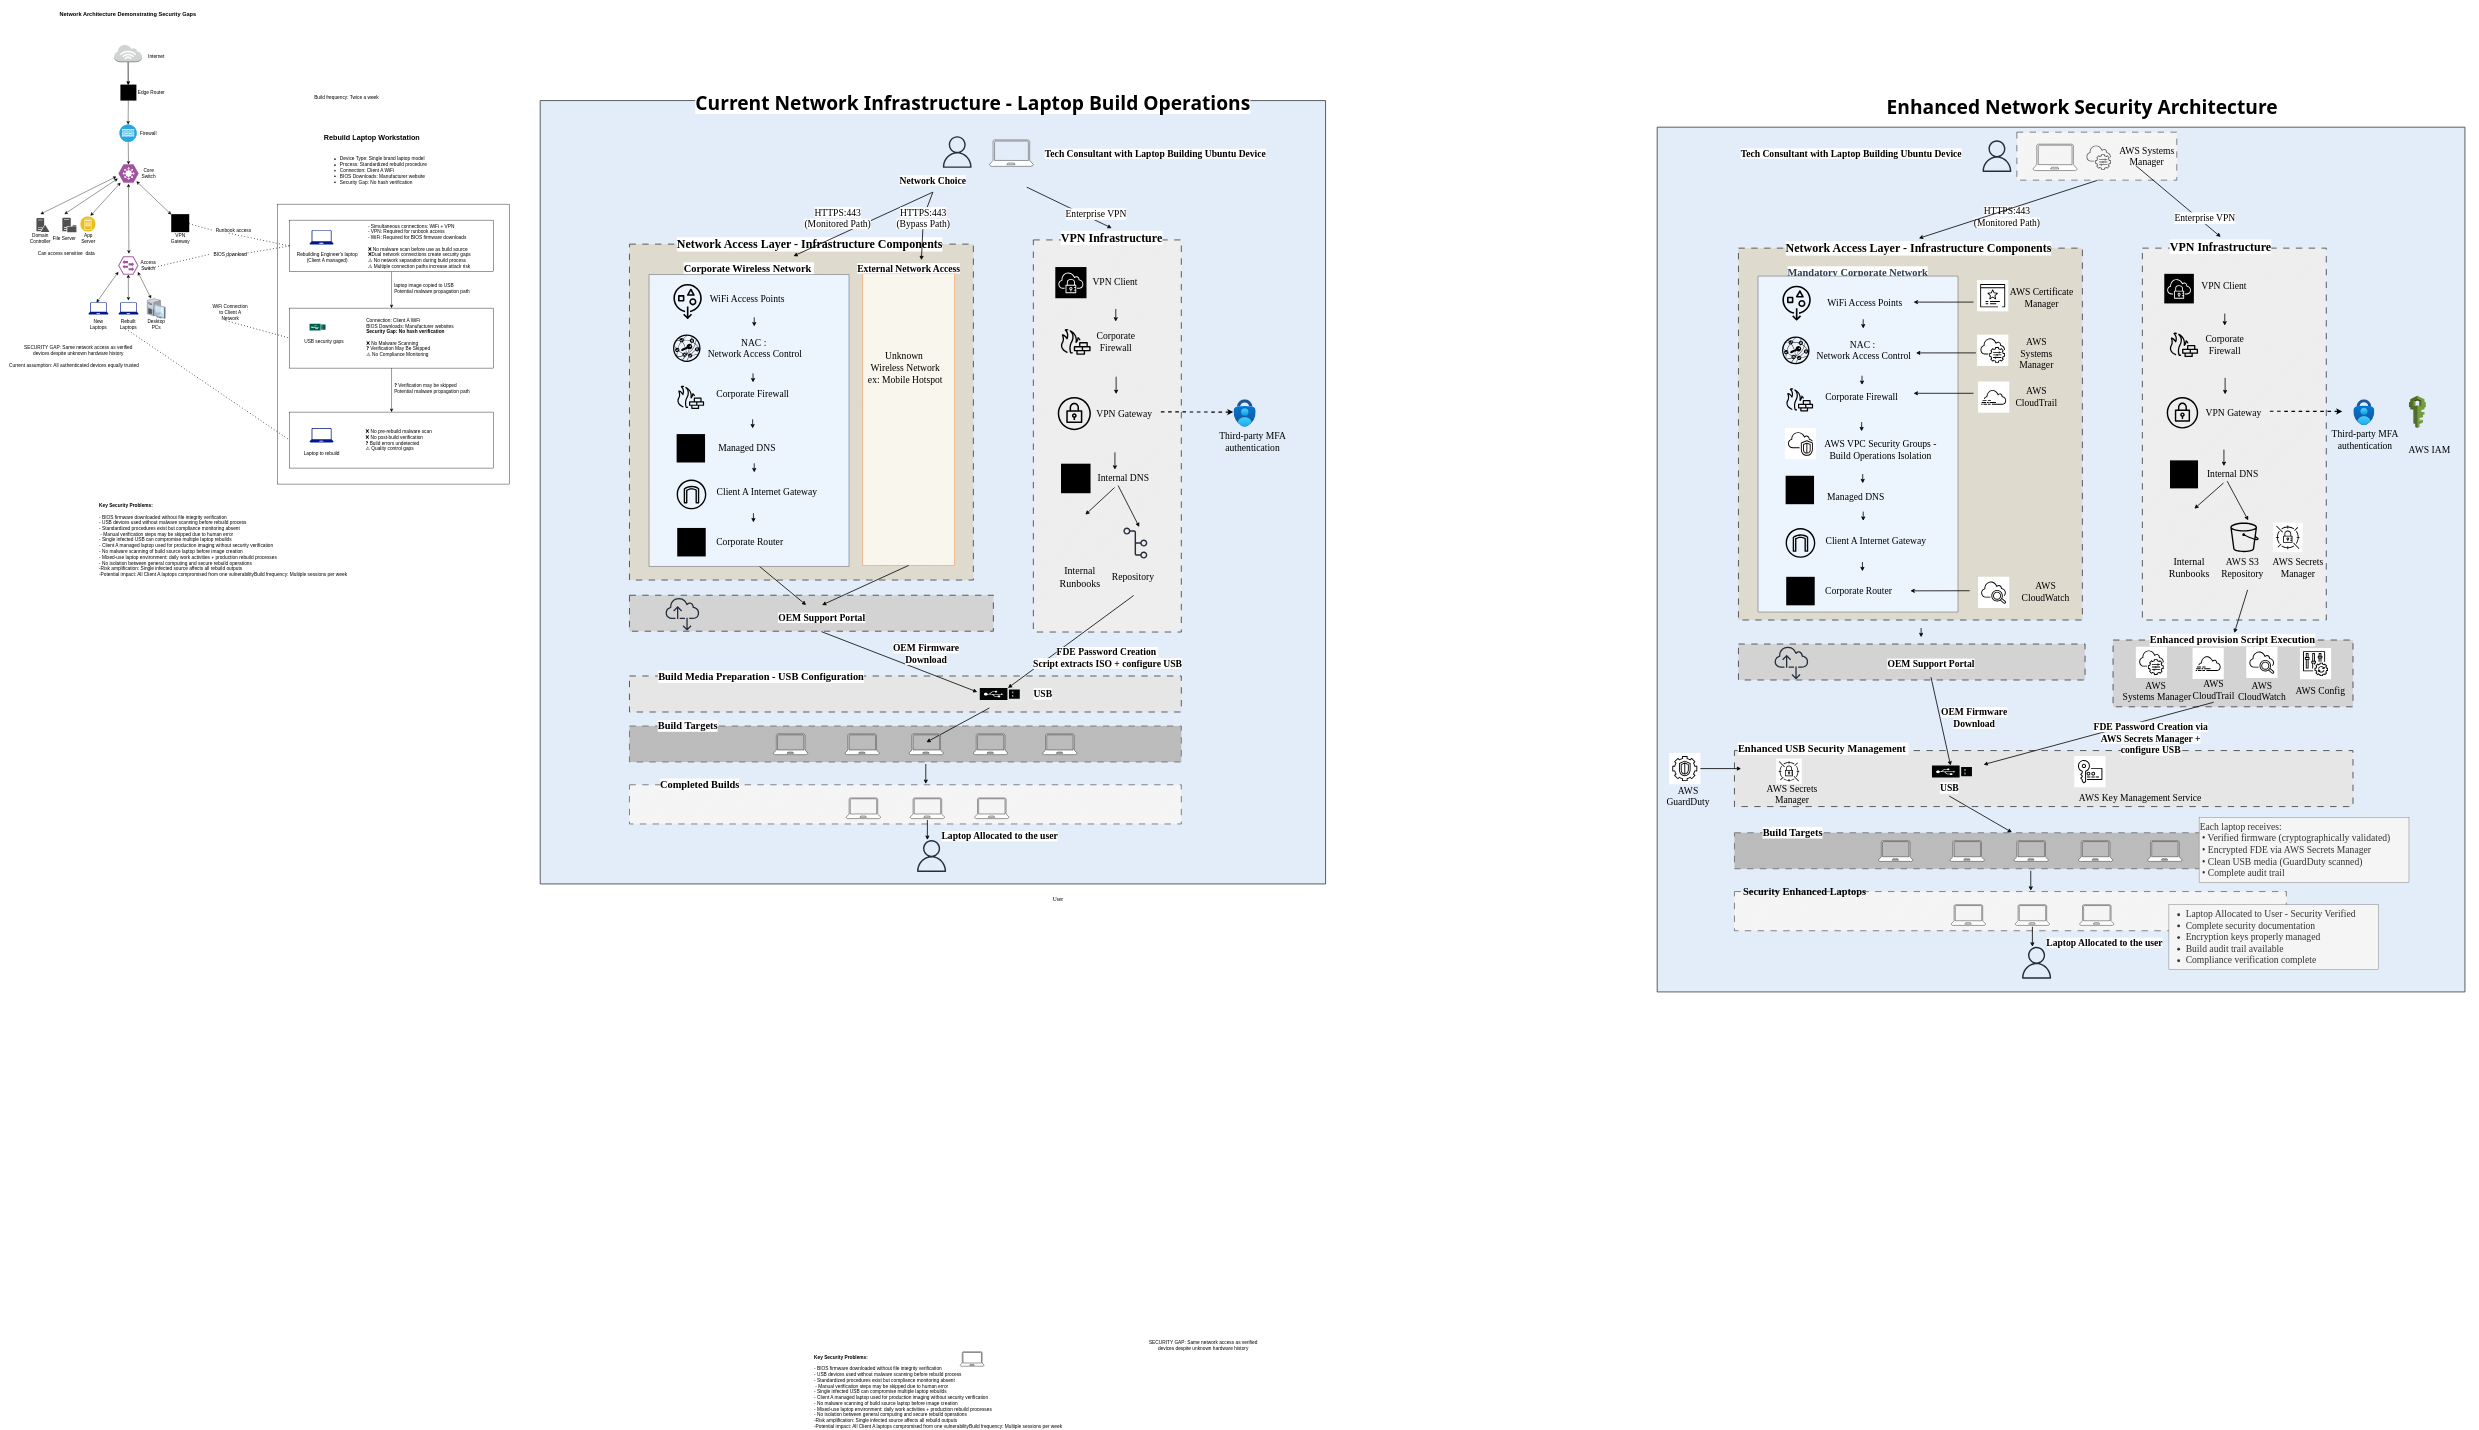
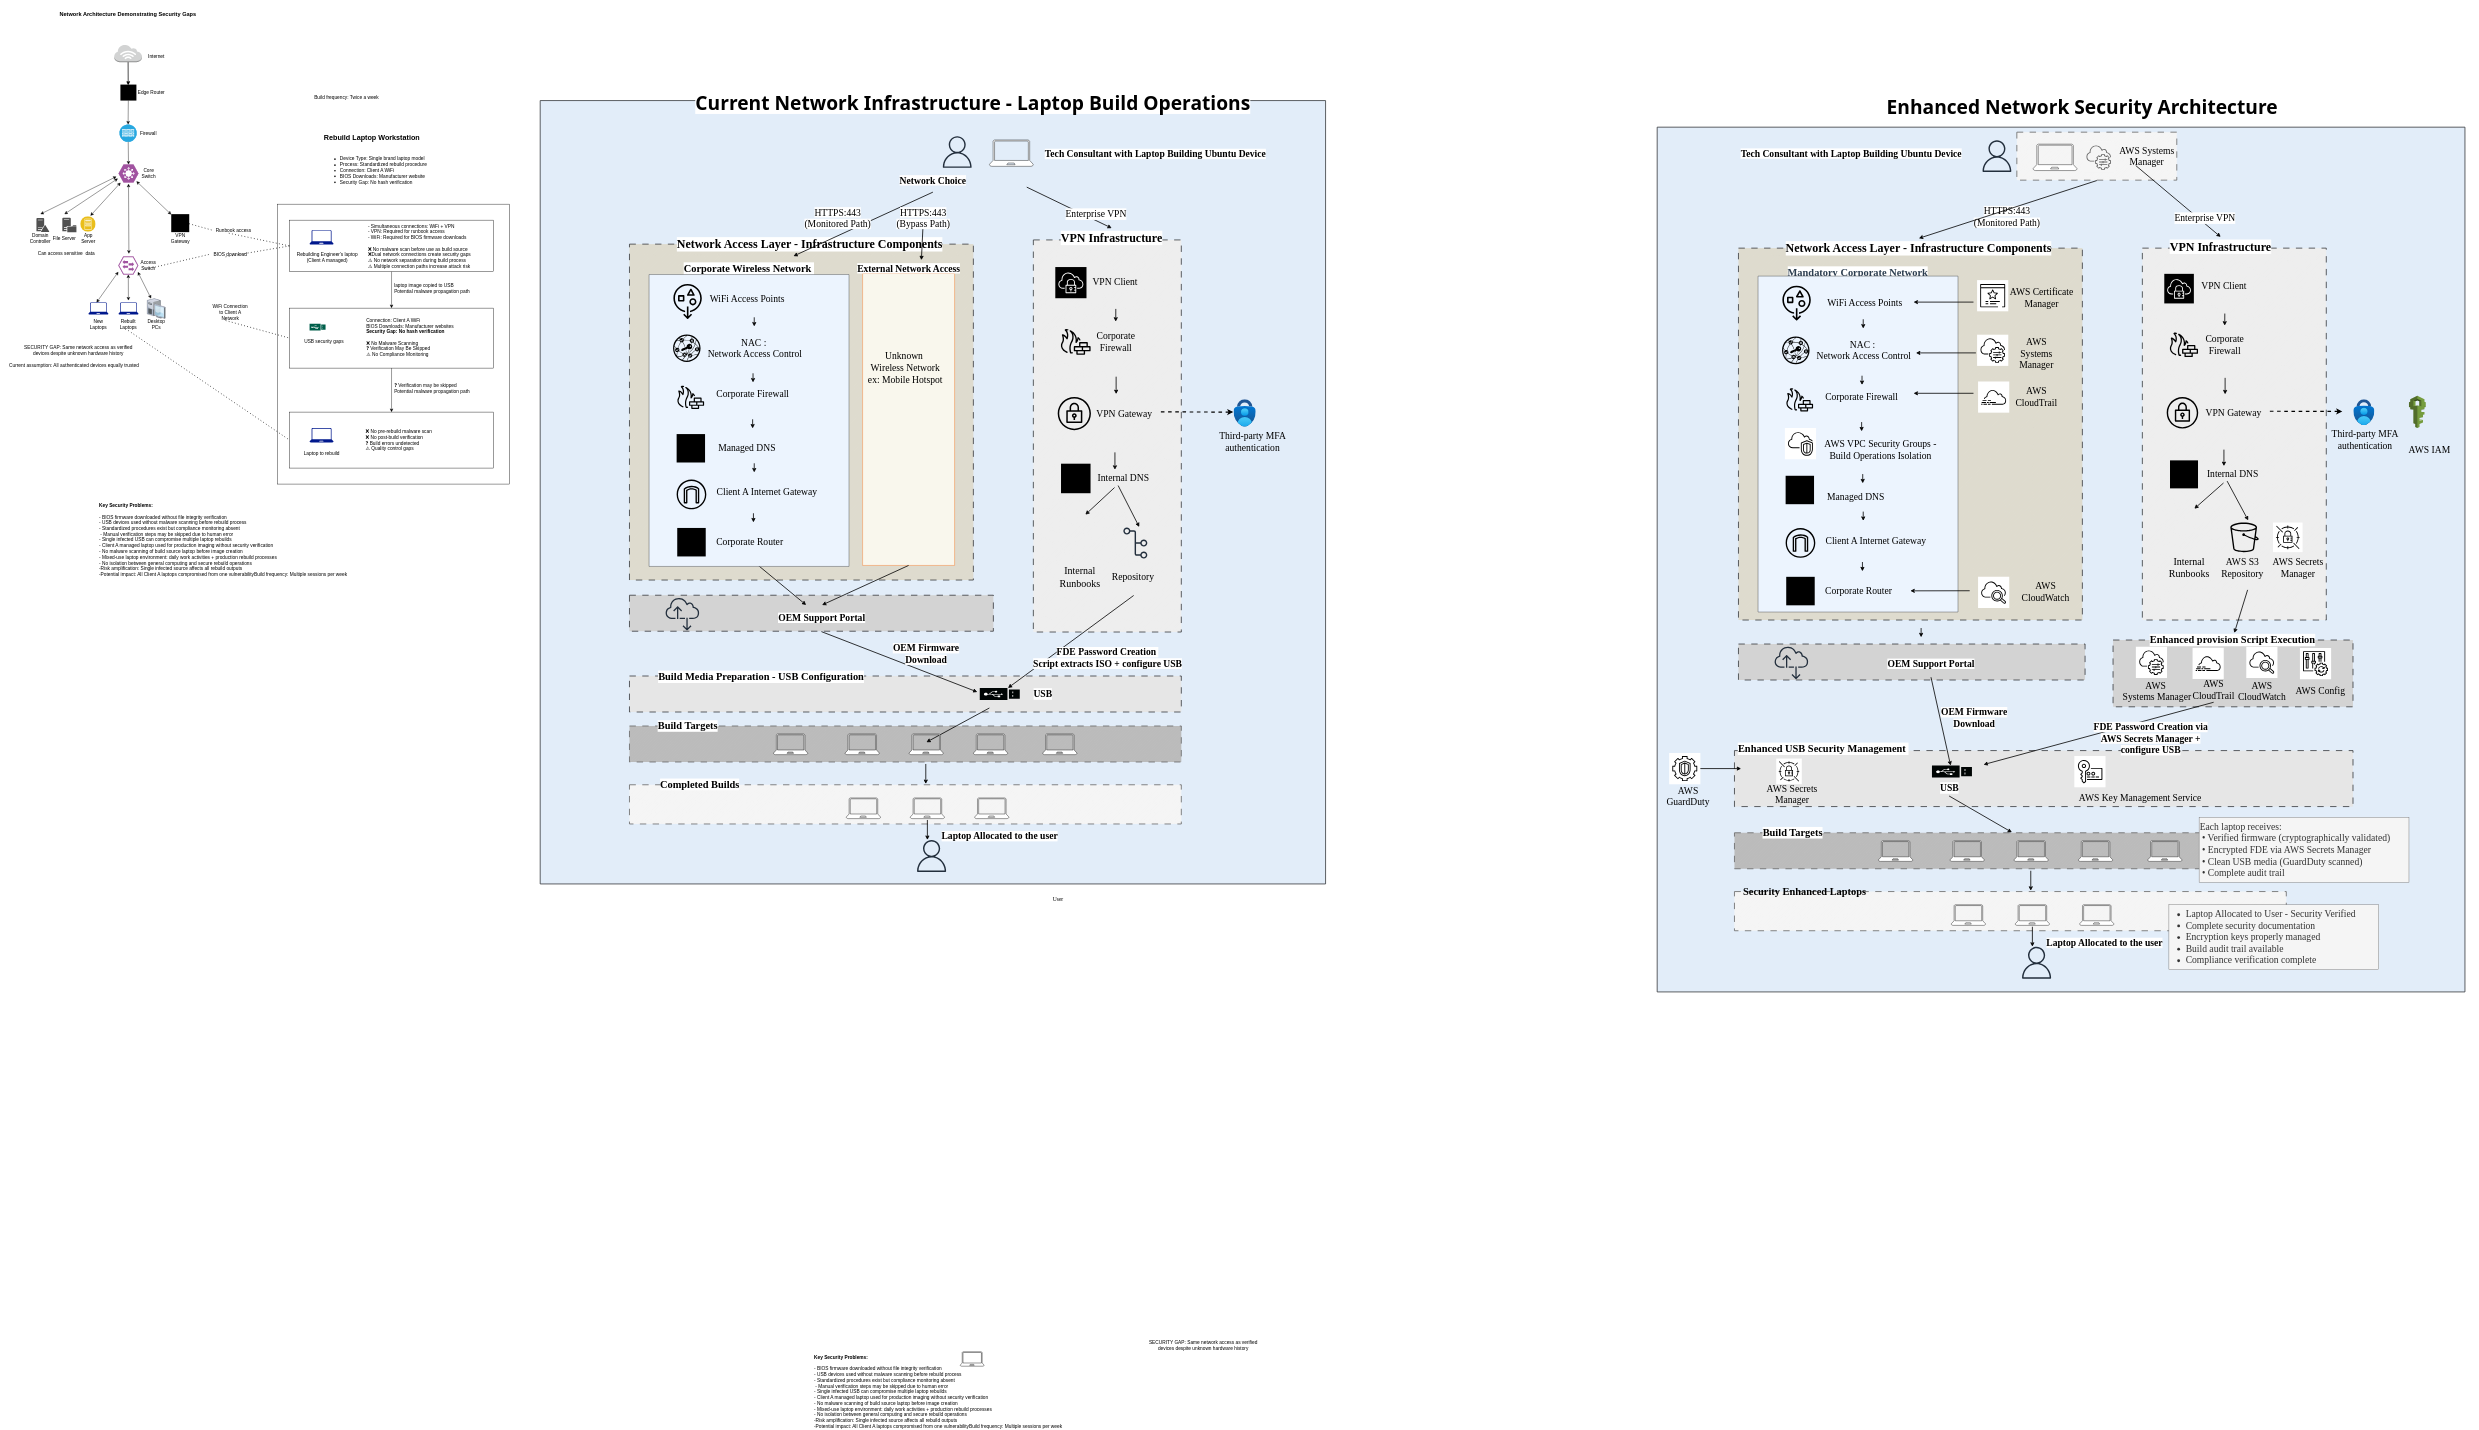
edge "Network Choice" -> "HTTPS:443 (Bypass Path)": removed
